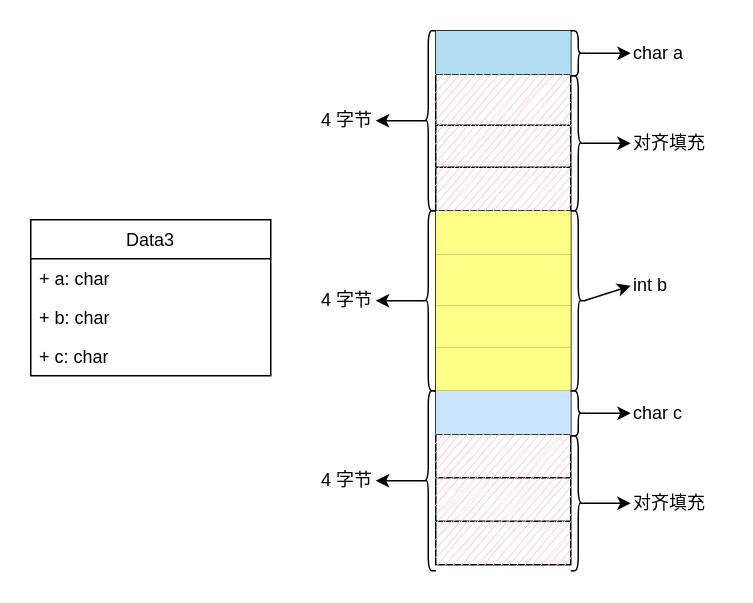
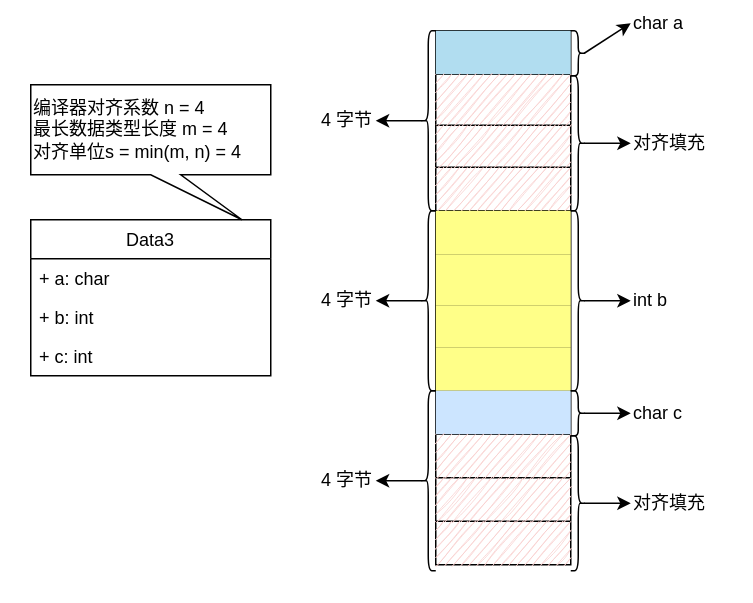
node "char a": moved (668, 53) -> (668, 23)
node "编译器对齐系数 n = 4 最长数据类型长度 m = 4 对齐单位s = min(m, n) = 4": added
node "int b": moved (676, 286) -> (676, 301)
node "+ b: char": label "+ b: char" -> "+ b: int"
node "+ c: char": label "+ c: char" -> "+ c: int"
